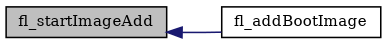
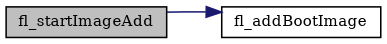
edge "fl_addBootImage" -> "fl_startImageAdd": reversed
